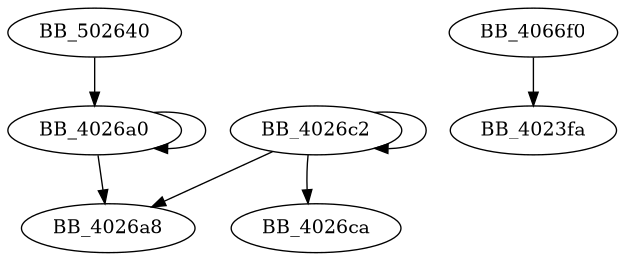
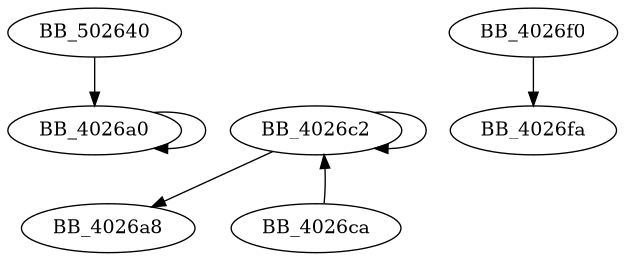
node "BB_4066f0": label "BB_4066f0" -> "BB_4026f0"
node "BB_4023fa": label "BB_4023fa" -> "BB_4026fa"
edge "BB_4026c2" -> "BB_4026ca": reversed
edge "BB_4026a0" -> "BB_4026a8": removed
